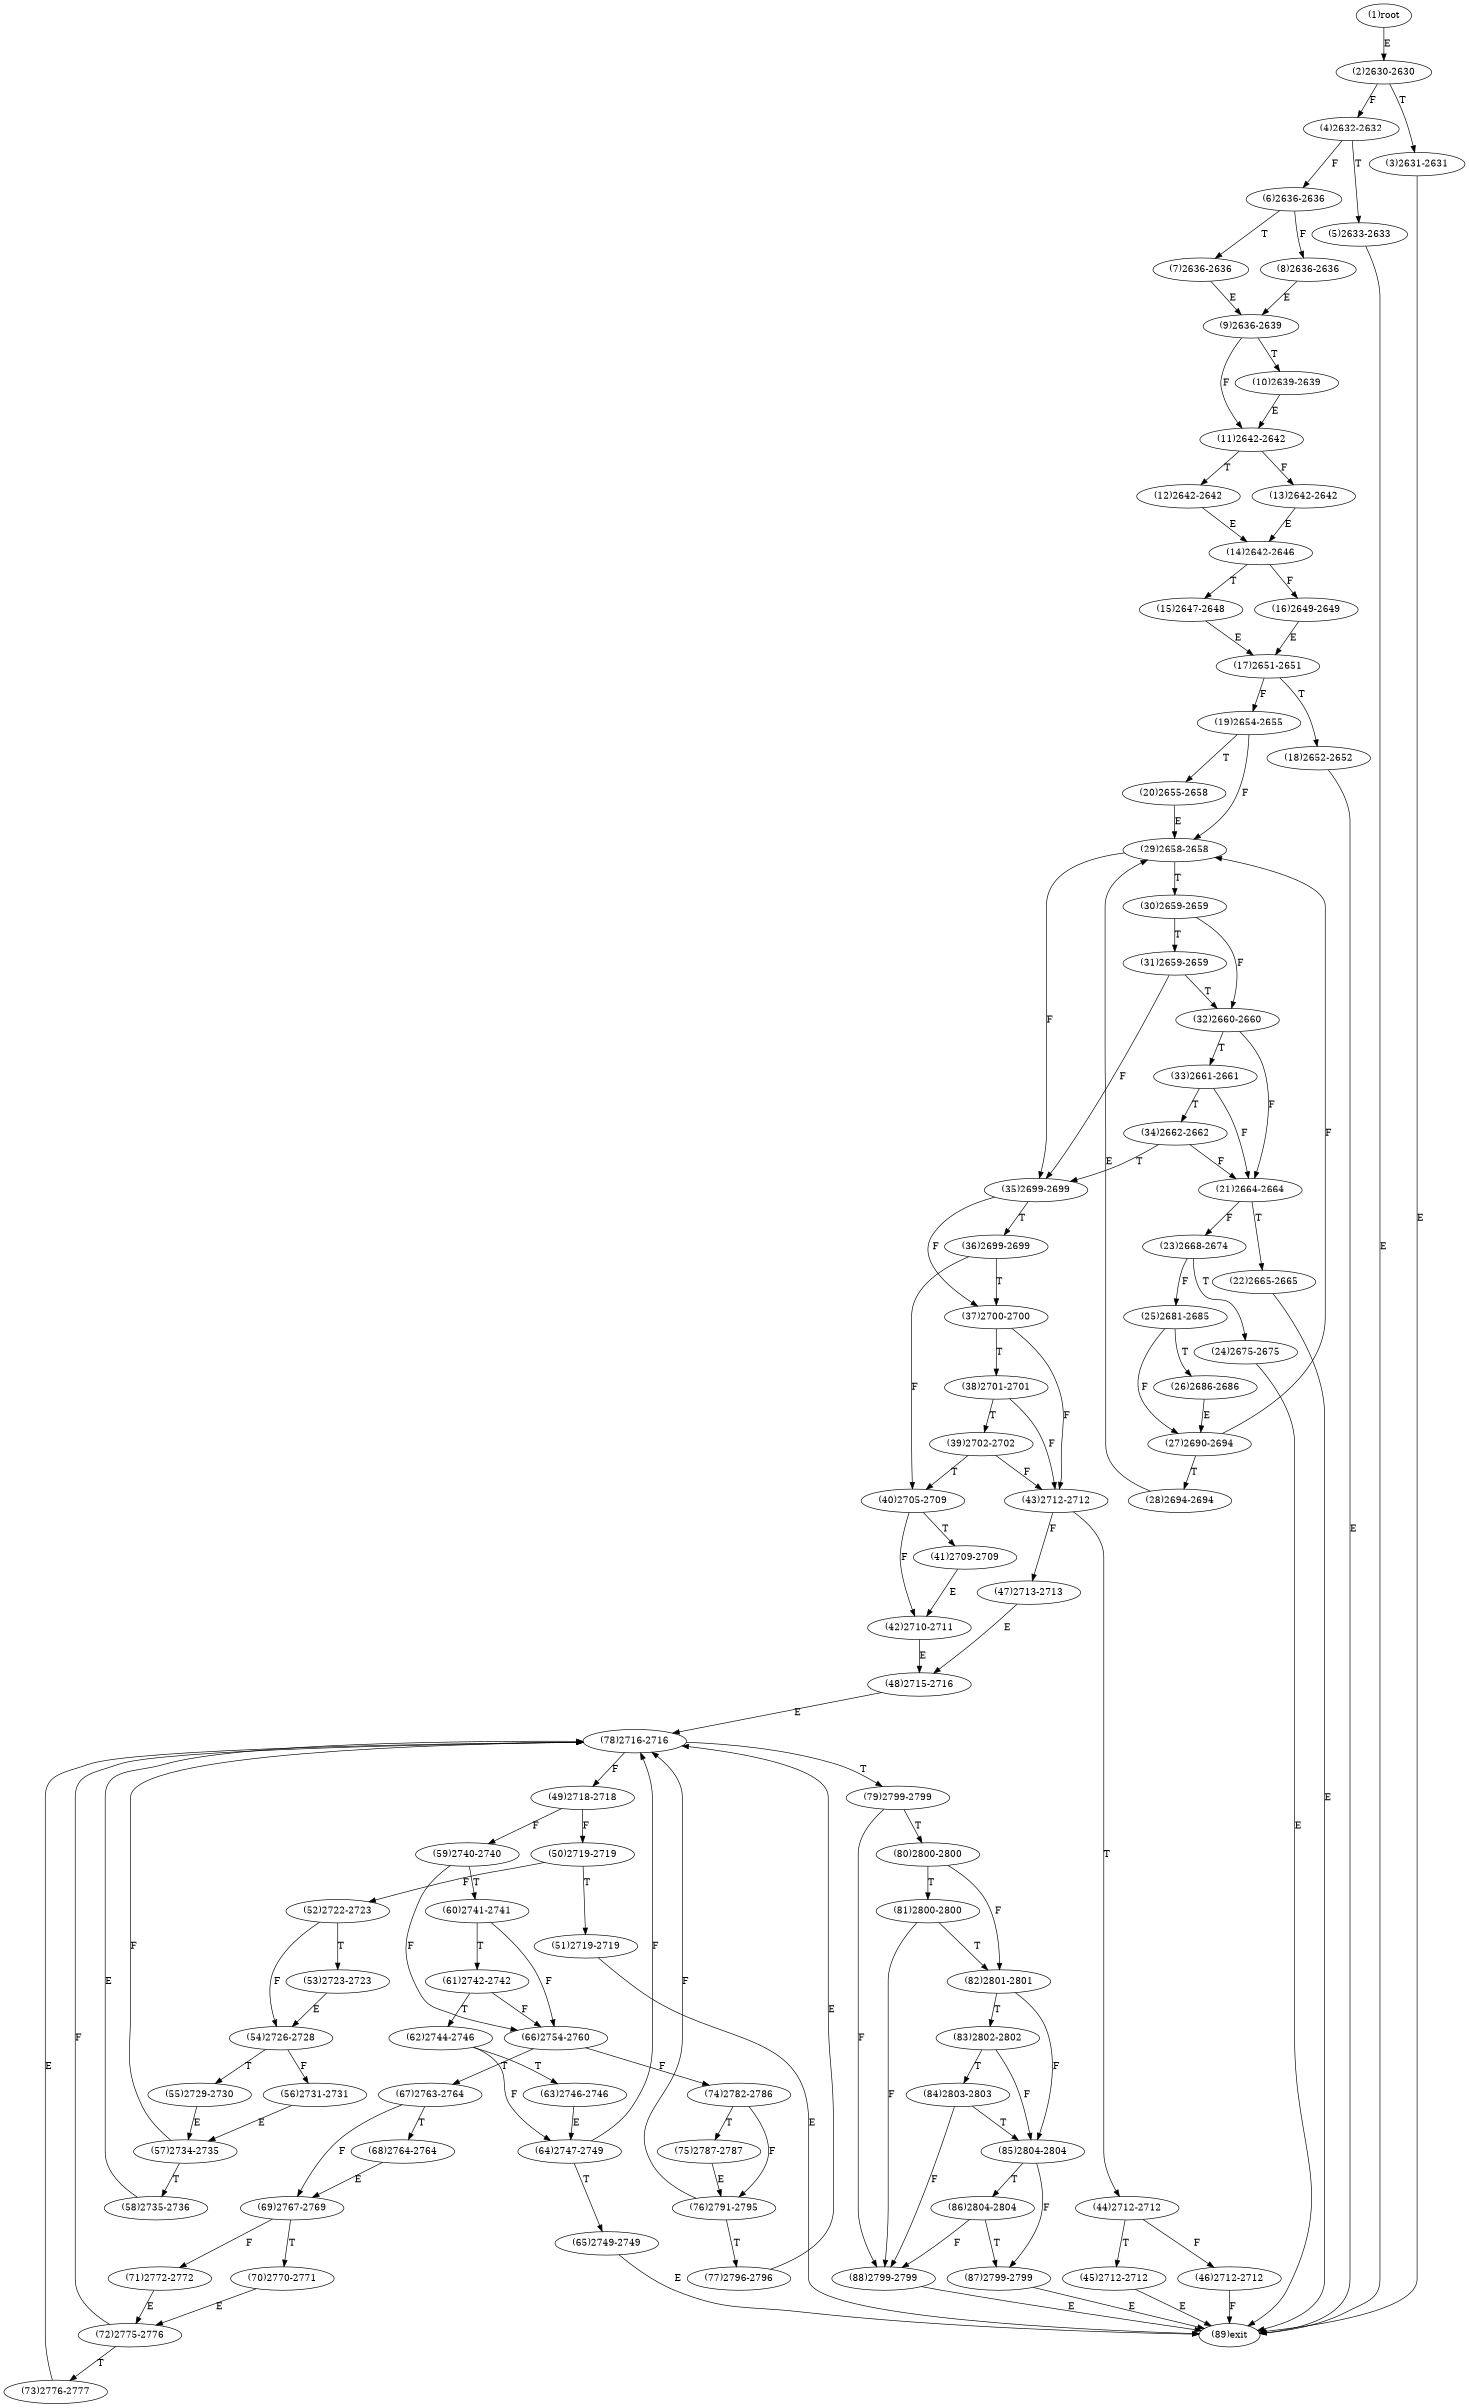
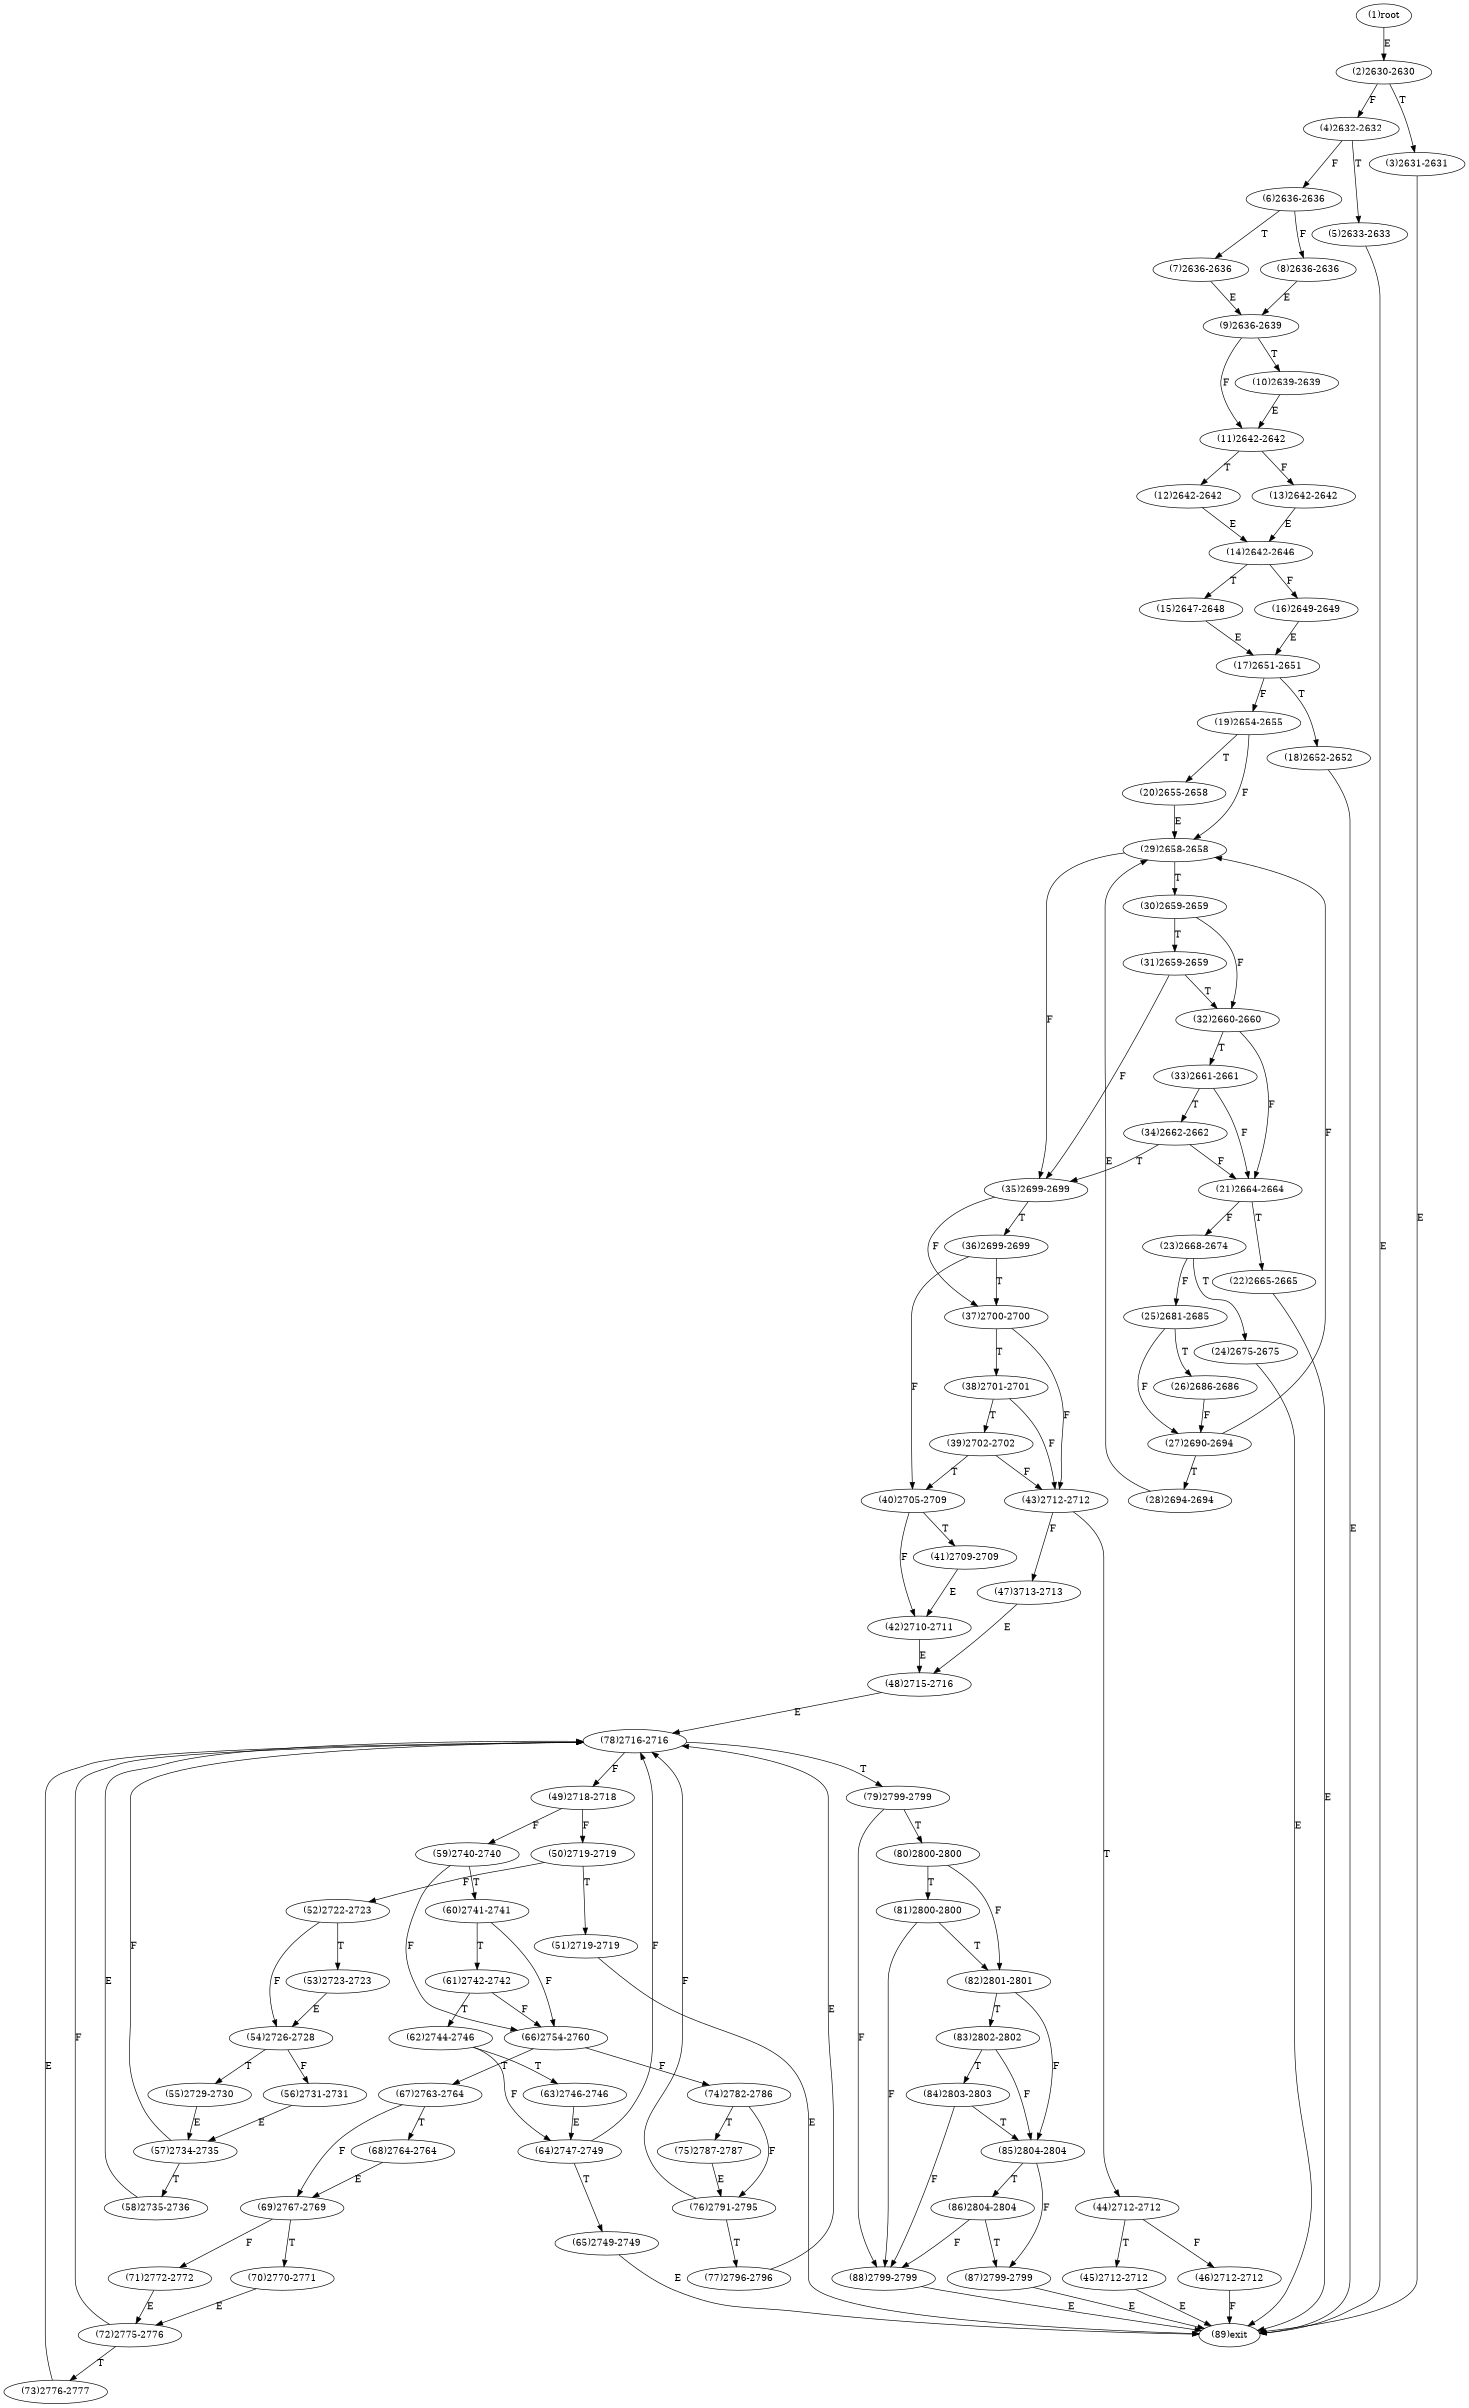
edge "(26)2686-2686" -> "(27)2690-2694": label "E" -> "F"
node "(47)2713-2713": label "(47)2713-2713" -> "(47)3713-2713"
